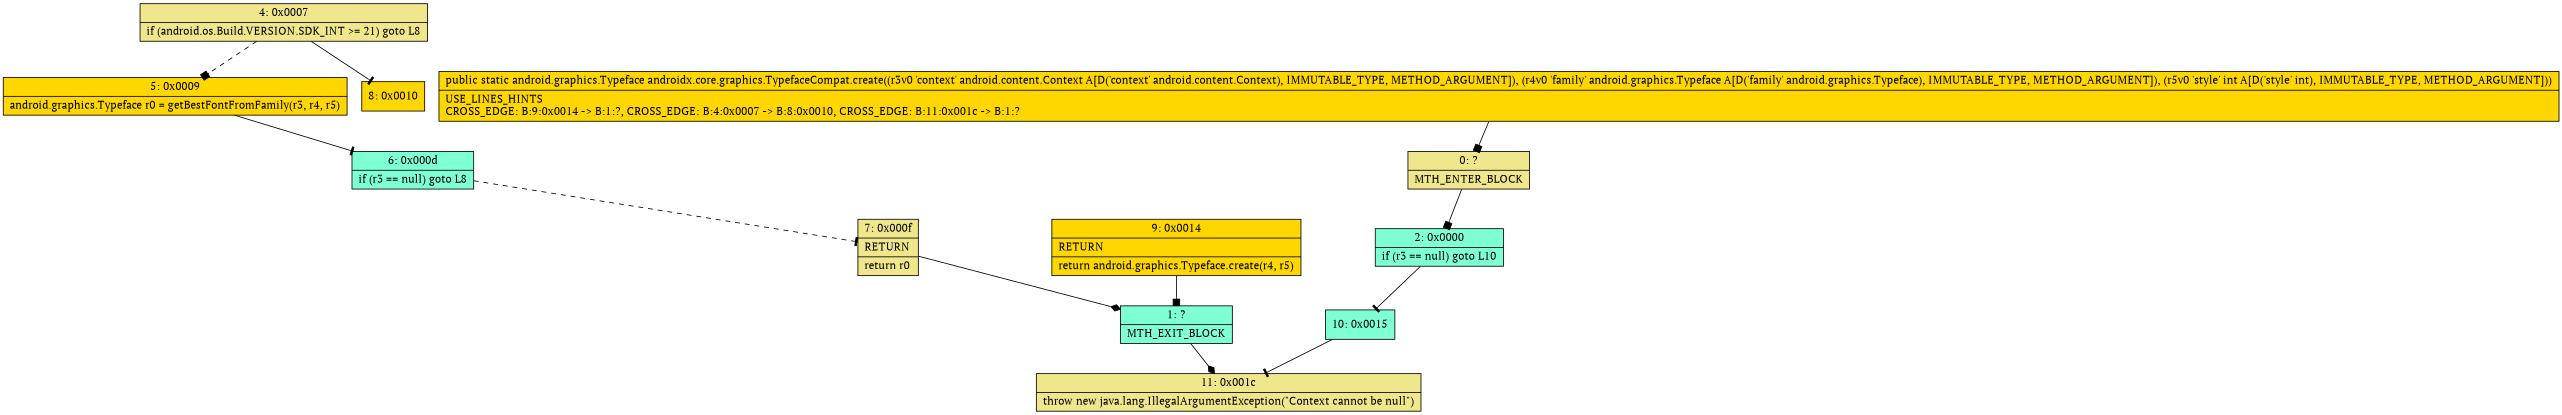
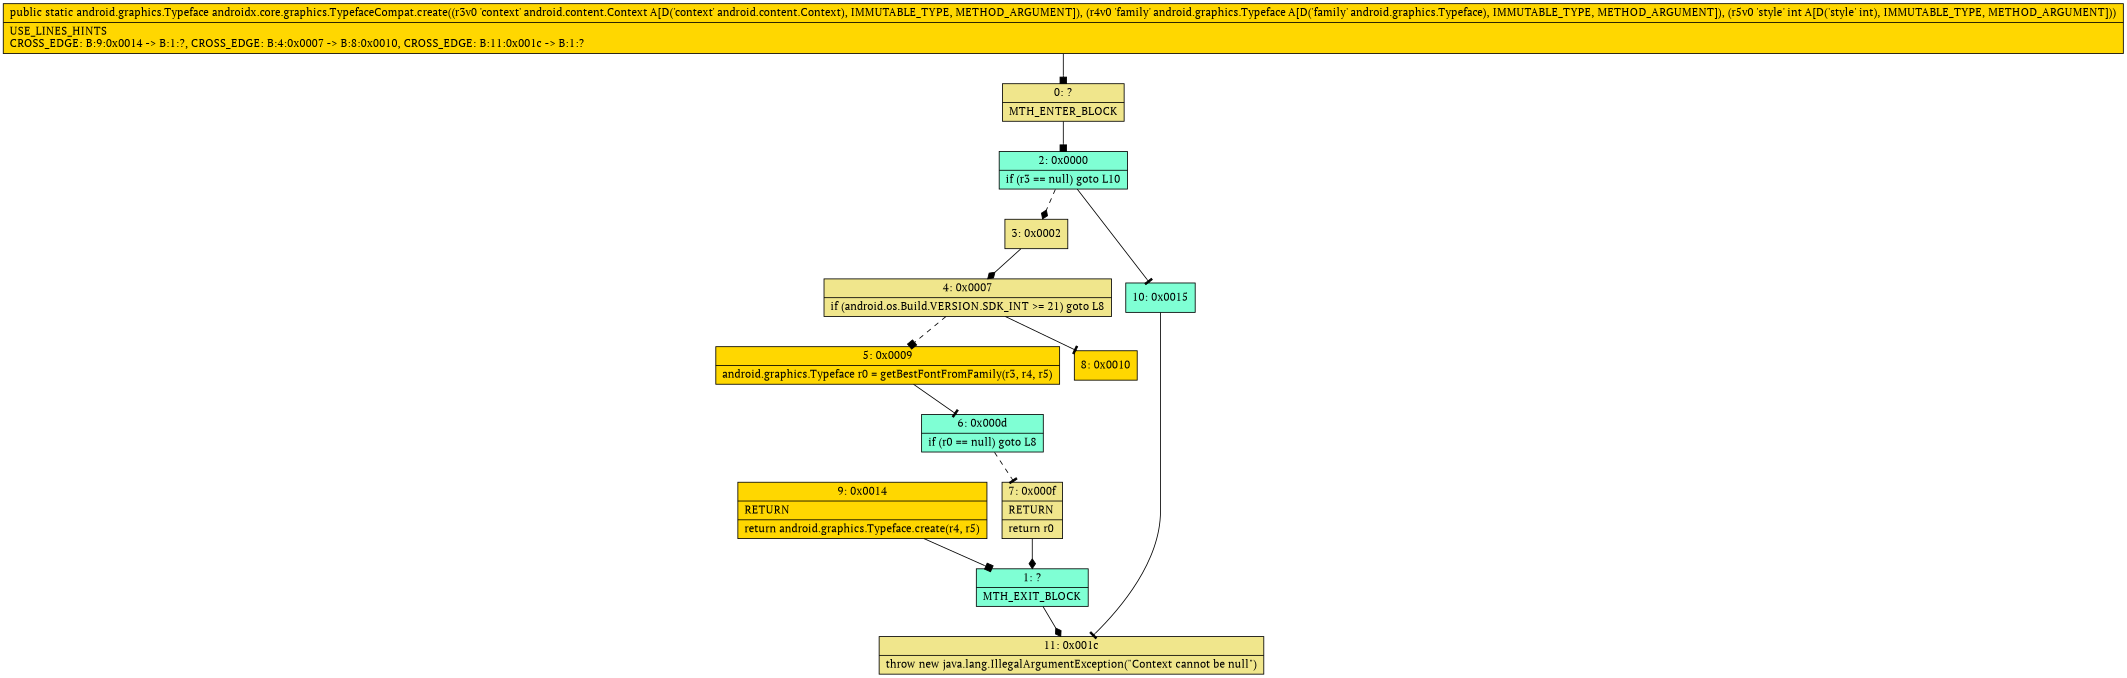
node "6: 0x000d": text "if (r3 == null) goto L8" -> "if (r0 == null) goto L8"
node "3: 0x0002": added
